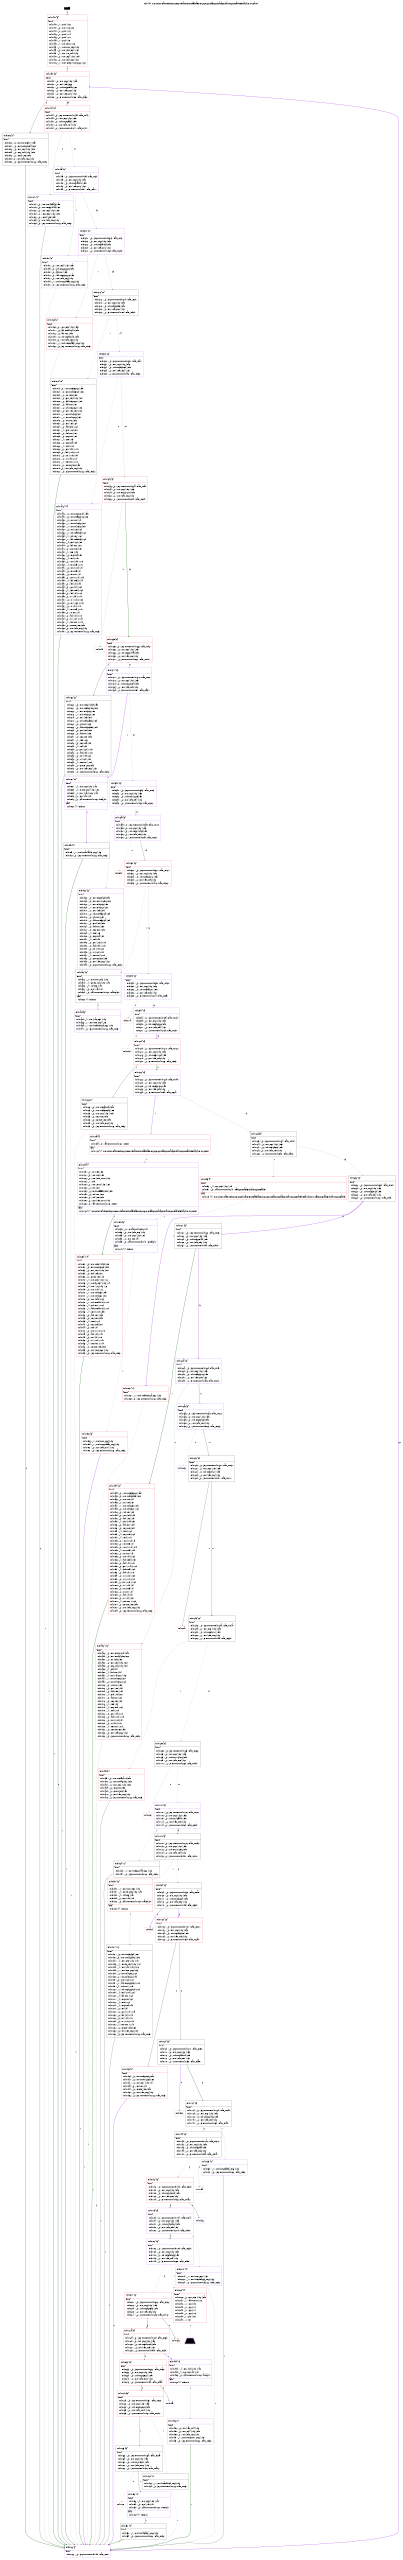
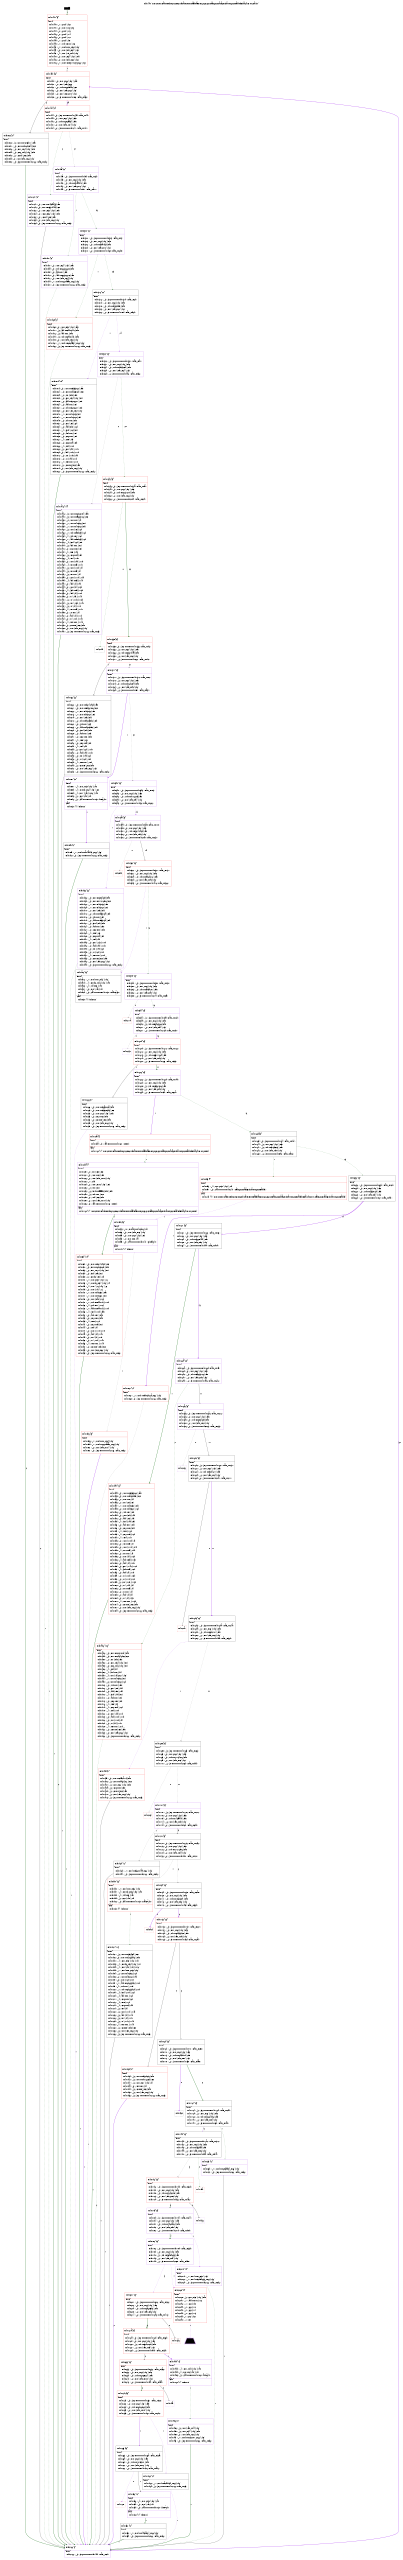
node "0x401a2f [23]": removed
